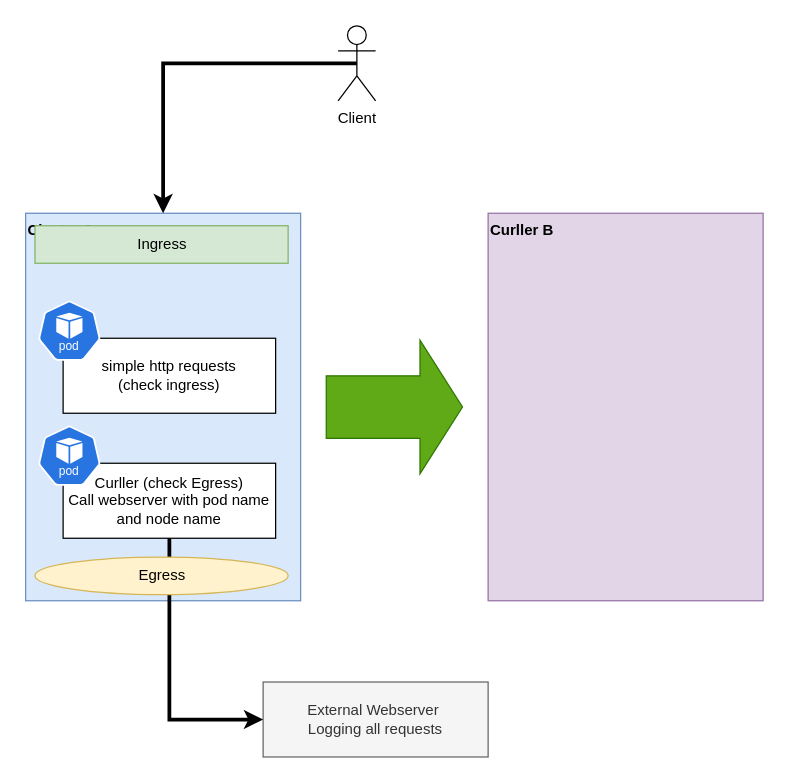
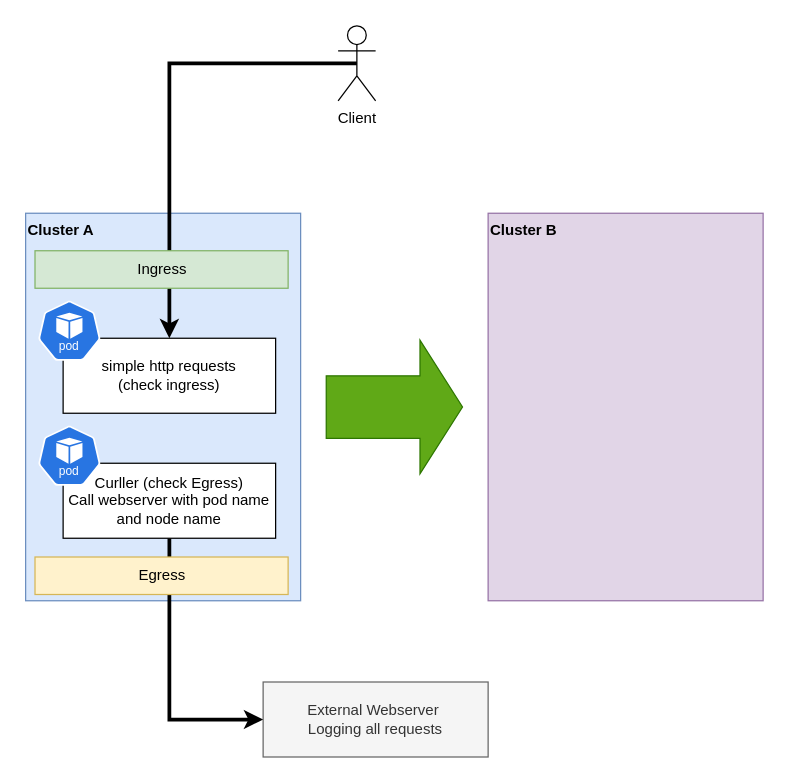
edge "Client" -> "Cluster A": now "Client" -> "simple http requests (check ingress)"
node "Curller B": label "Curller B" -> "Cluster B"
node "Ingress": moved (162, 244) -> (162, 269)
node "Egress": shape ellipse -> rectangle
